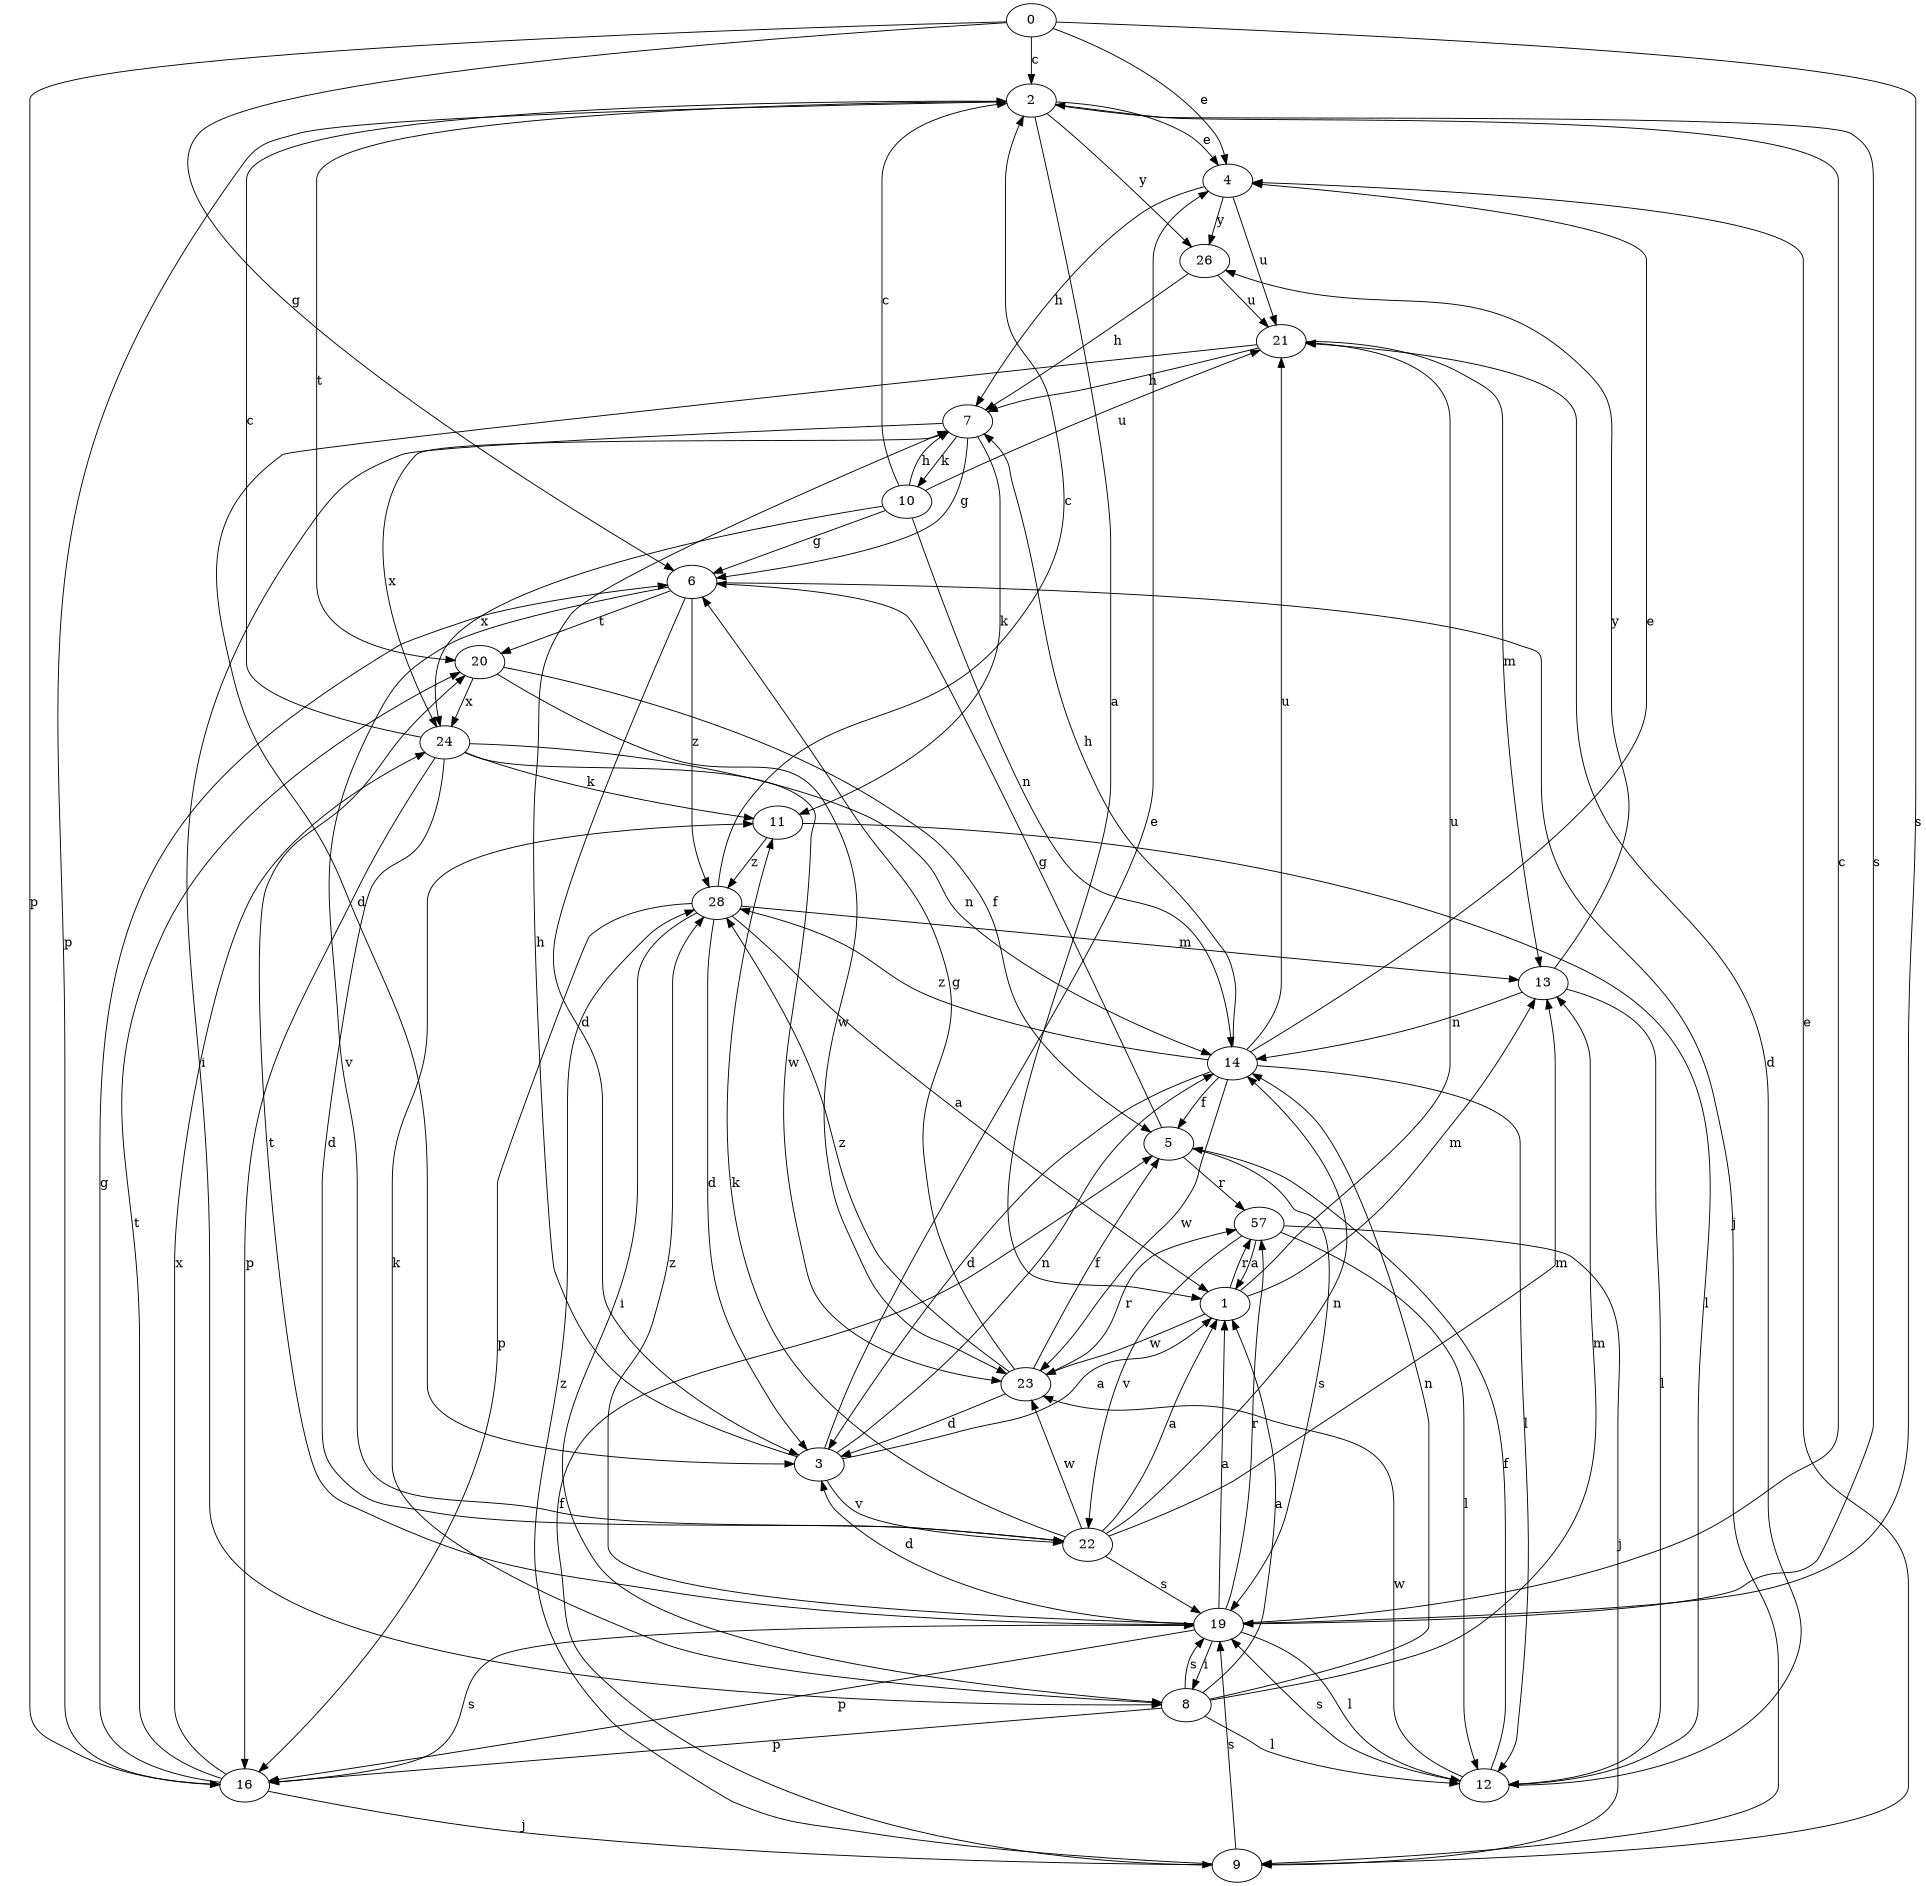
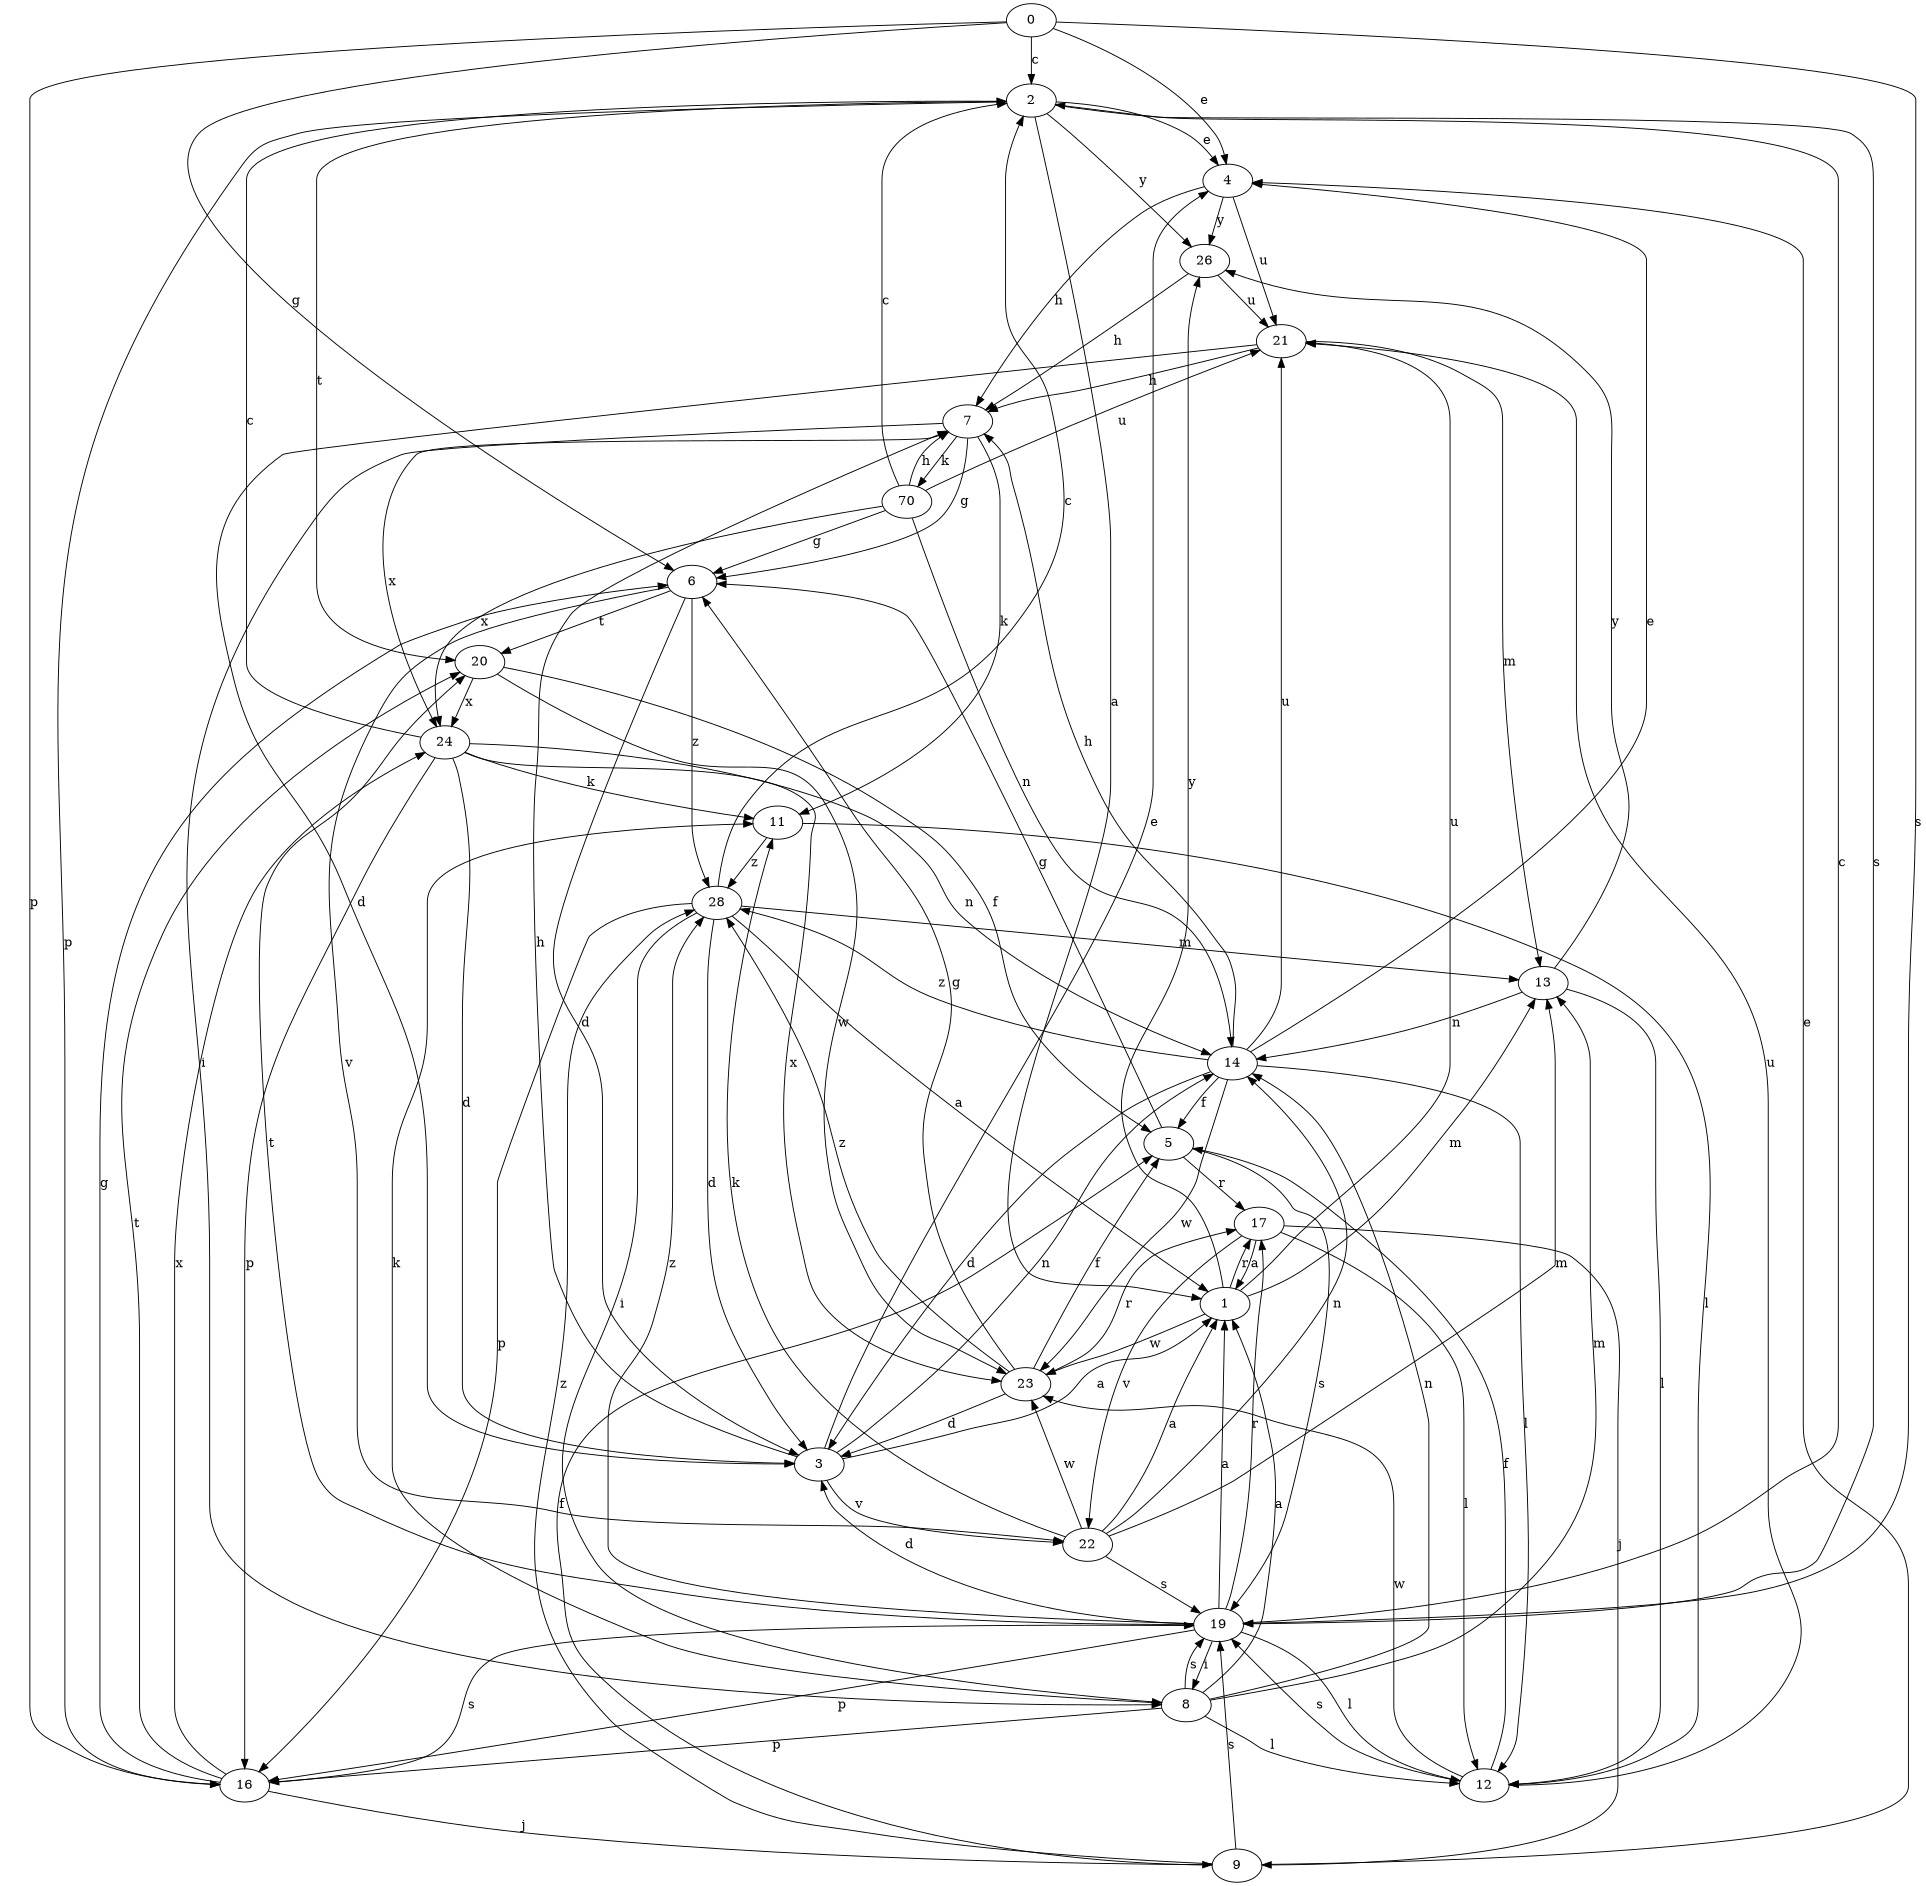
node "10": label "10" -> "70"
edge "1" -> "26": added, label "y"
edge "6" -> "9": removed, label "j"
edge "24" -> "23": label "w" -> "x"
edge "12" -> "21": label "d" -> "u"
node "57": label "57" -> "17"
edge "24" -> "22": now "24" -> "3"
